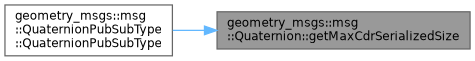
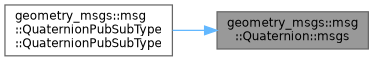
node "geometry_msgs::msg ::Quaternion::getMaxCdrSerializedSize": label "geometry_msgs::msg ::Quaternion::getMaxCdrSerializedSize" -> "geometry_msgs::msg ::Quaternion::msgs"
